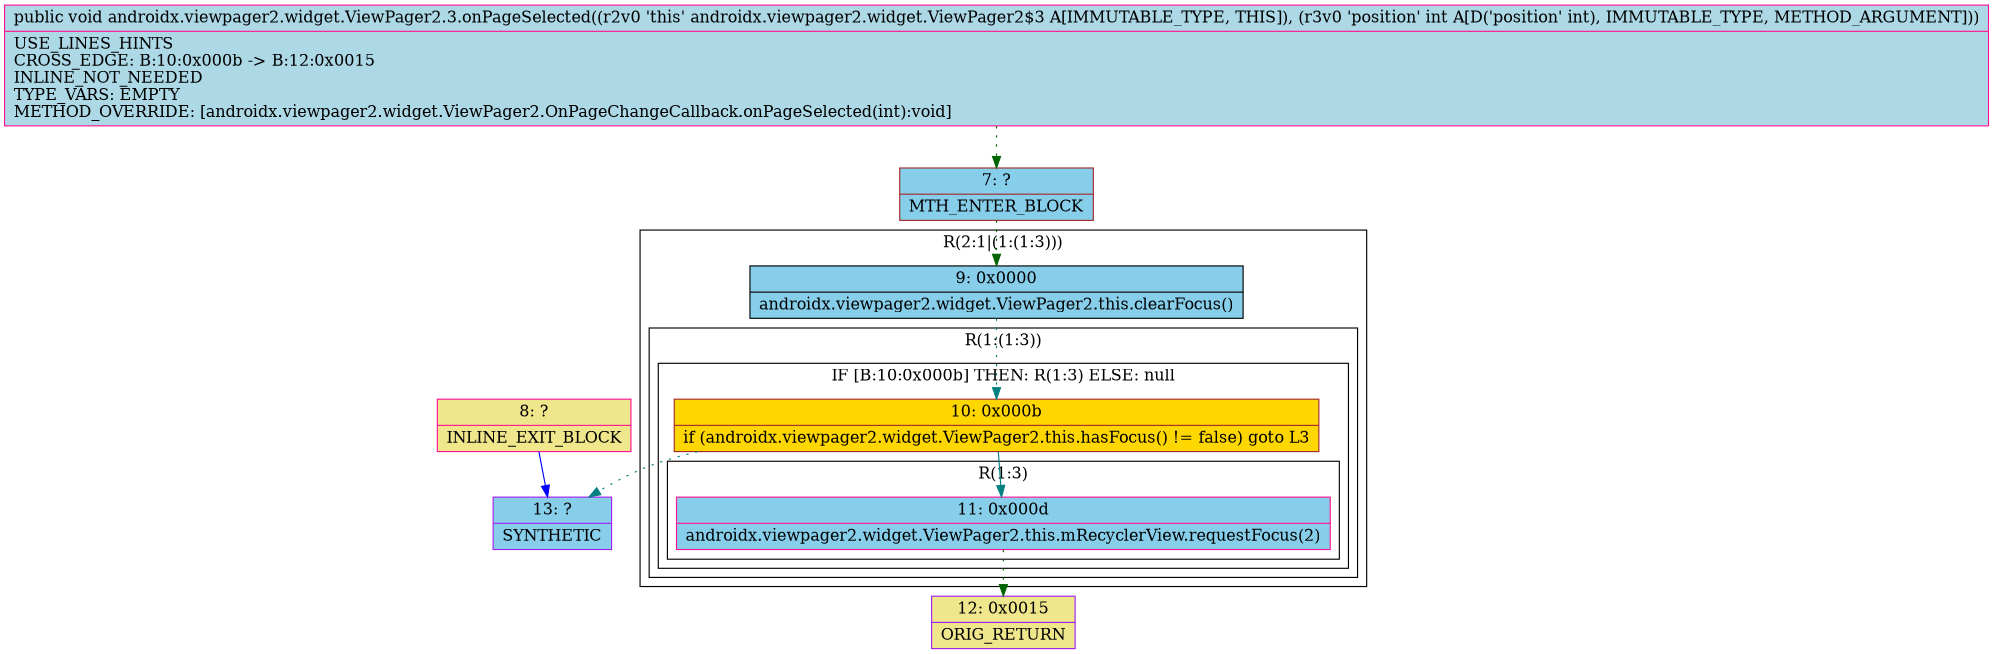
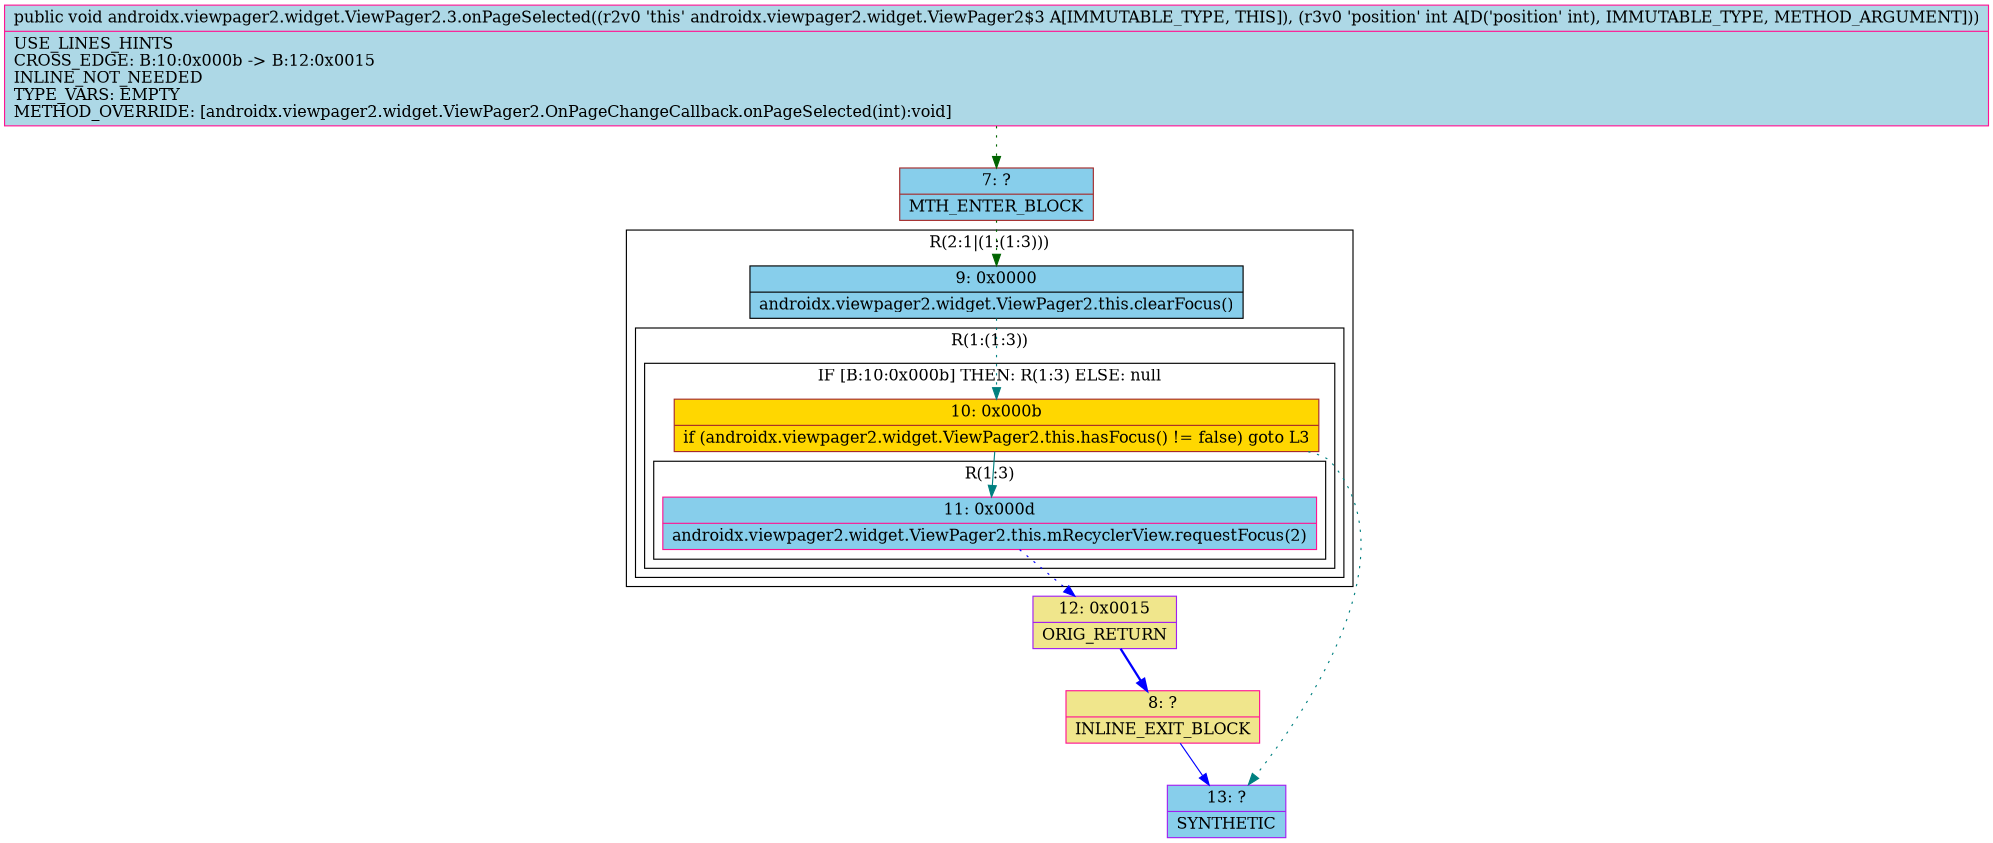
edge "11: 0x000d" -> "12: 0x0015": color darkgreen -> blue
edge "12: 0x0015" -> "8: ?": added
